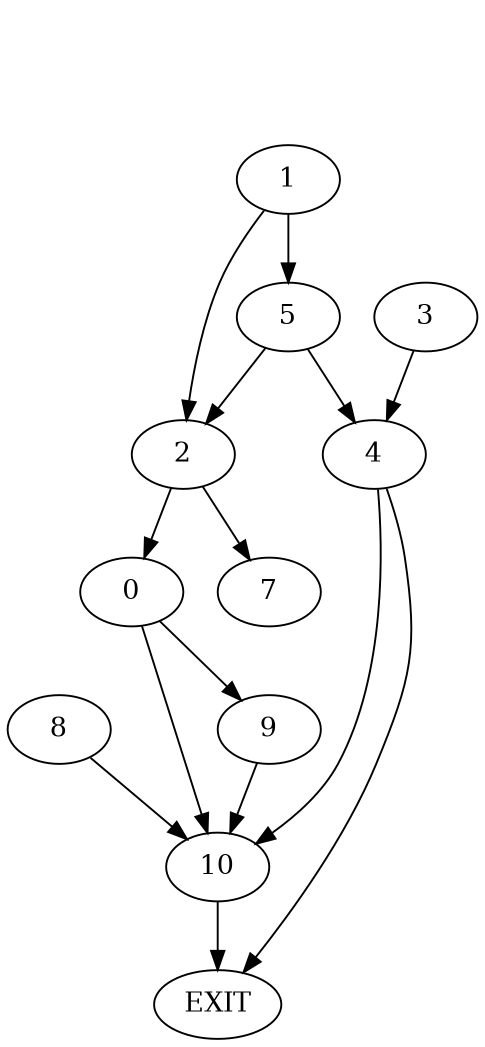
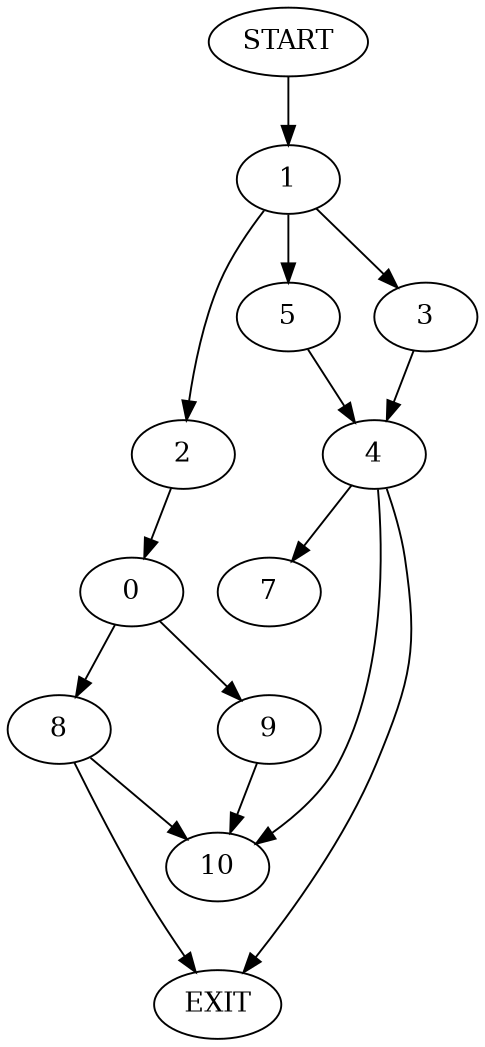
node "START": added
edge "1" -> "3": added
edge "5" -> "2": removed
edge "2" -> "7": now "4" -> "7"
edge "0" -> "10": now "0" -> "8"
edge "10" -> "EXIT": now "8" -> "EXIT"
